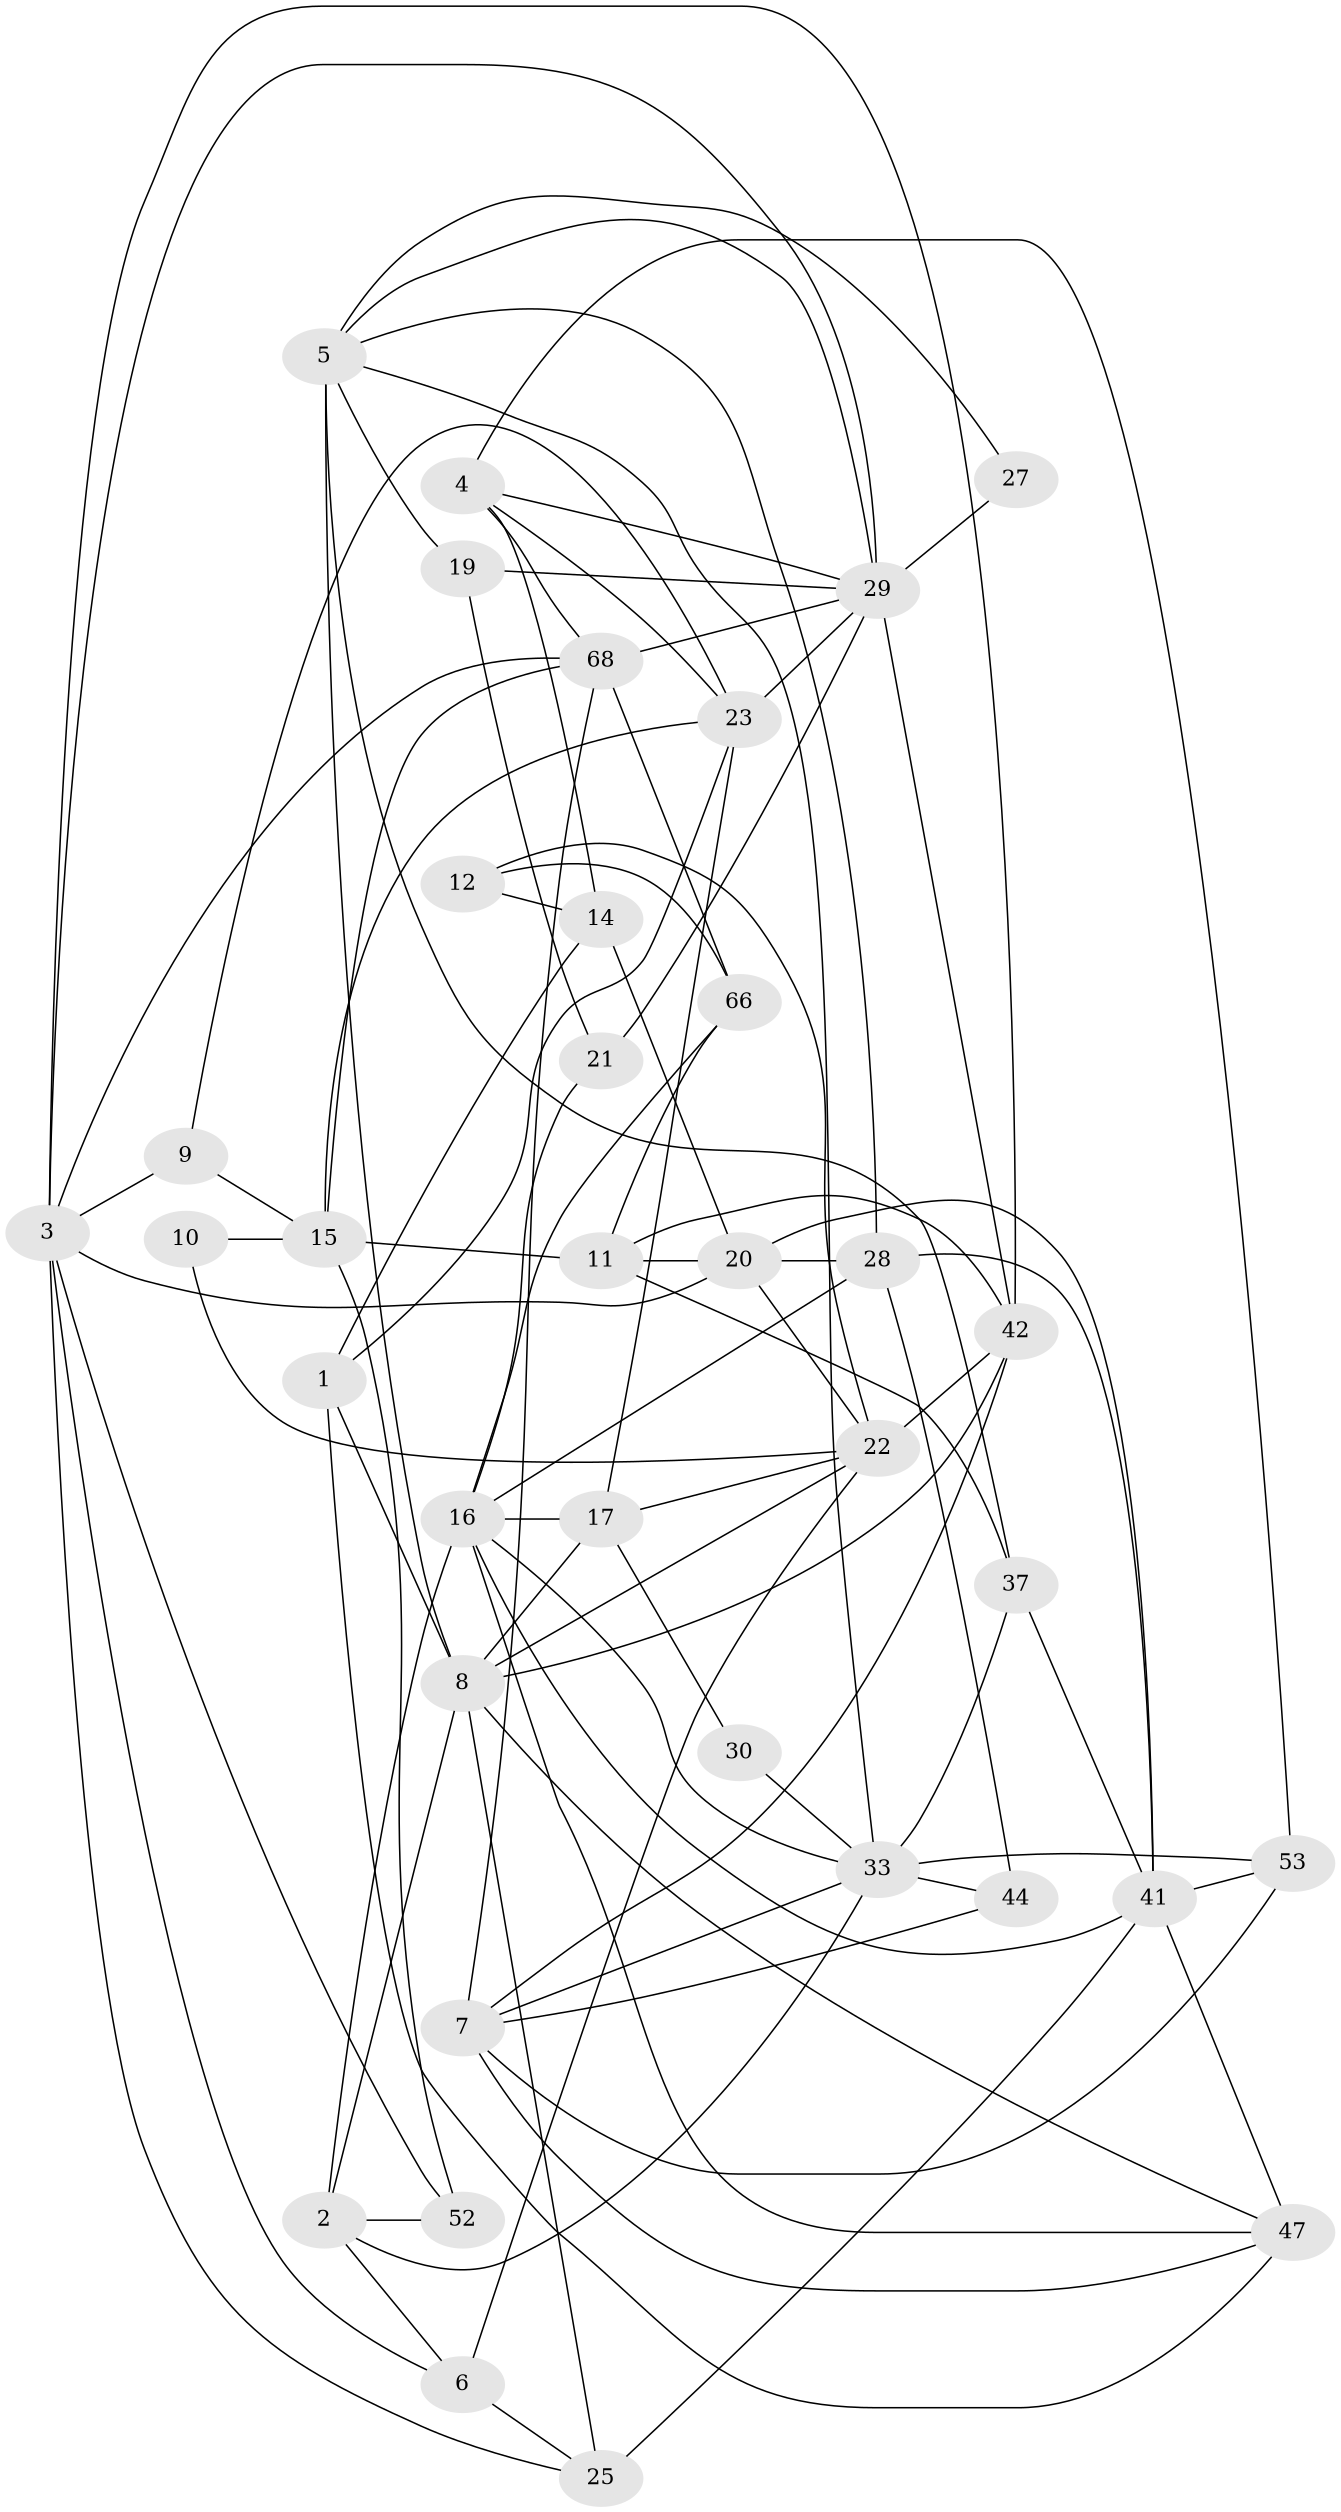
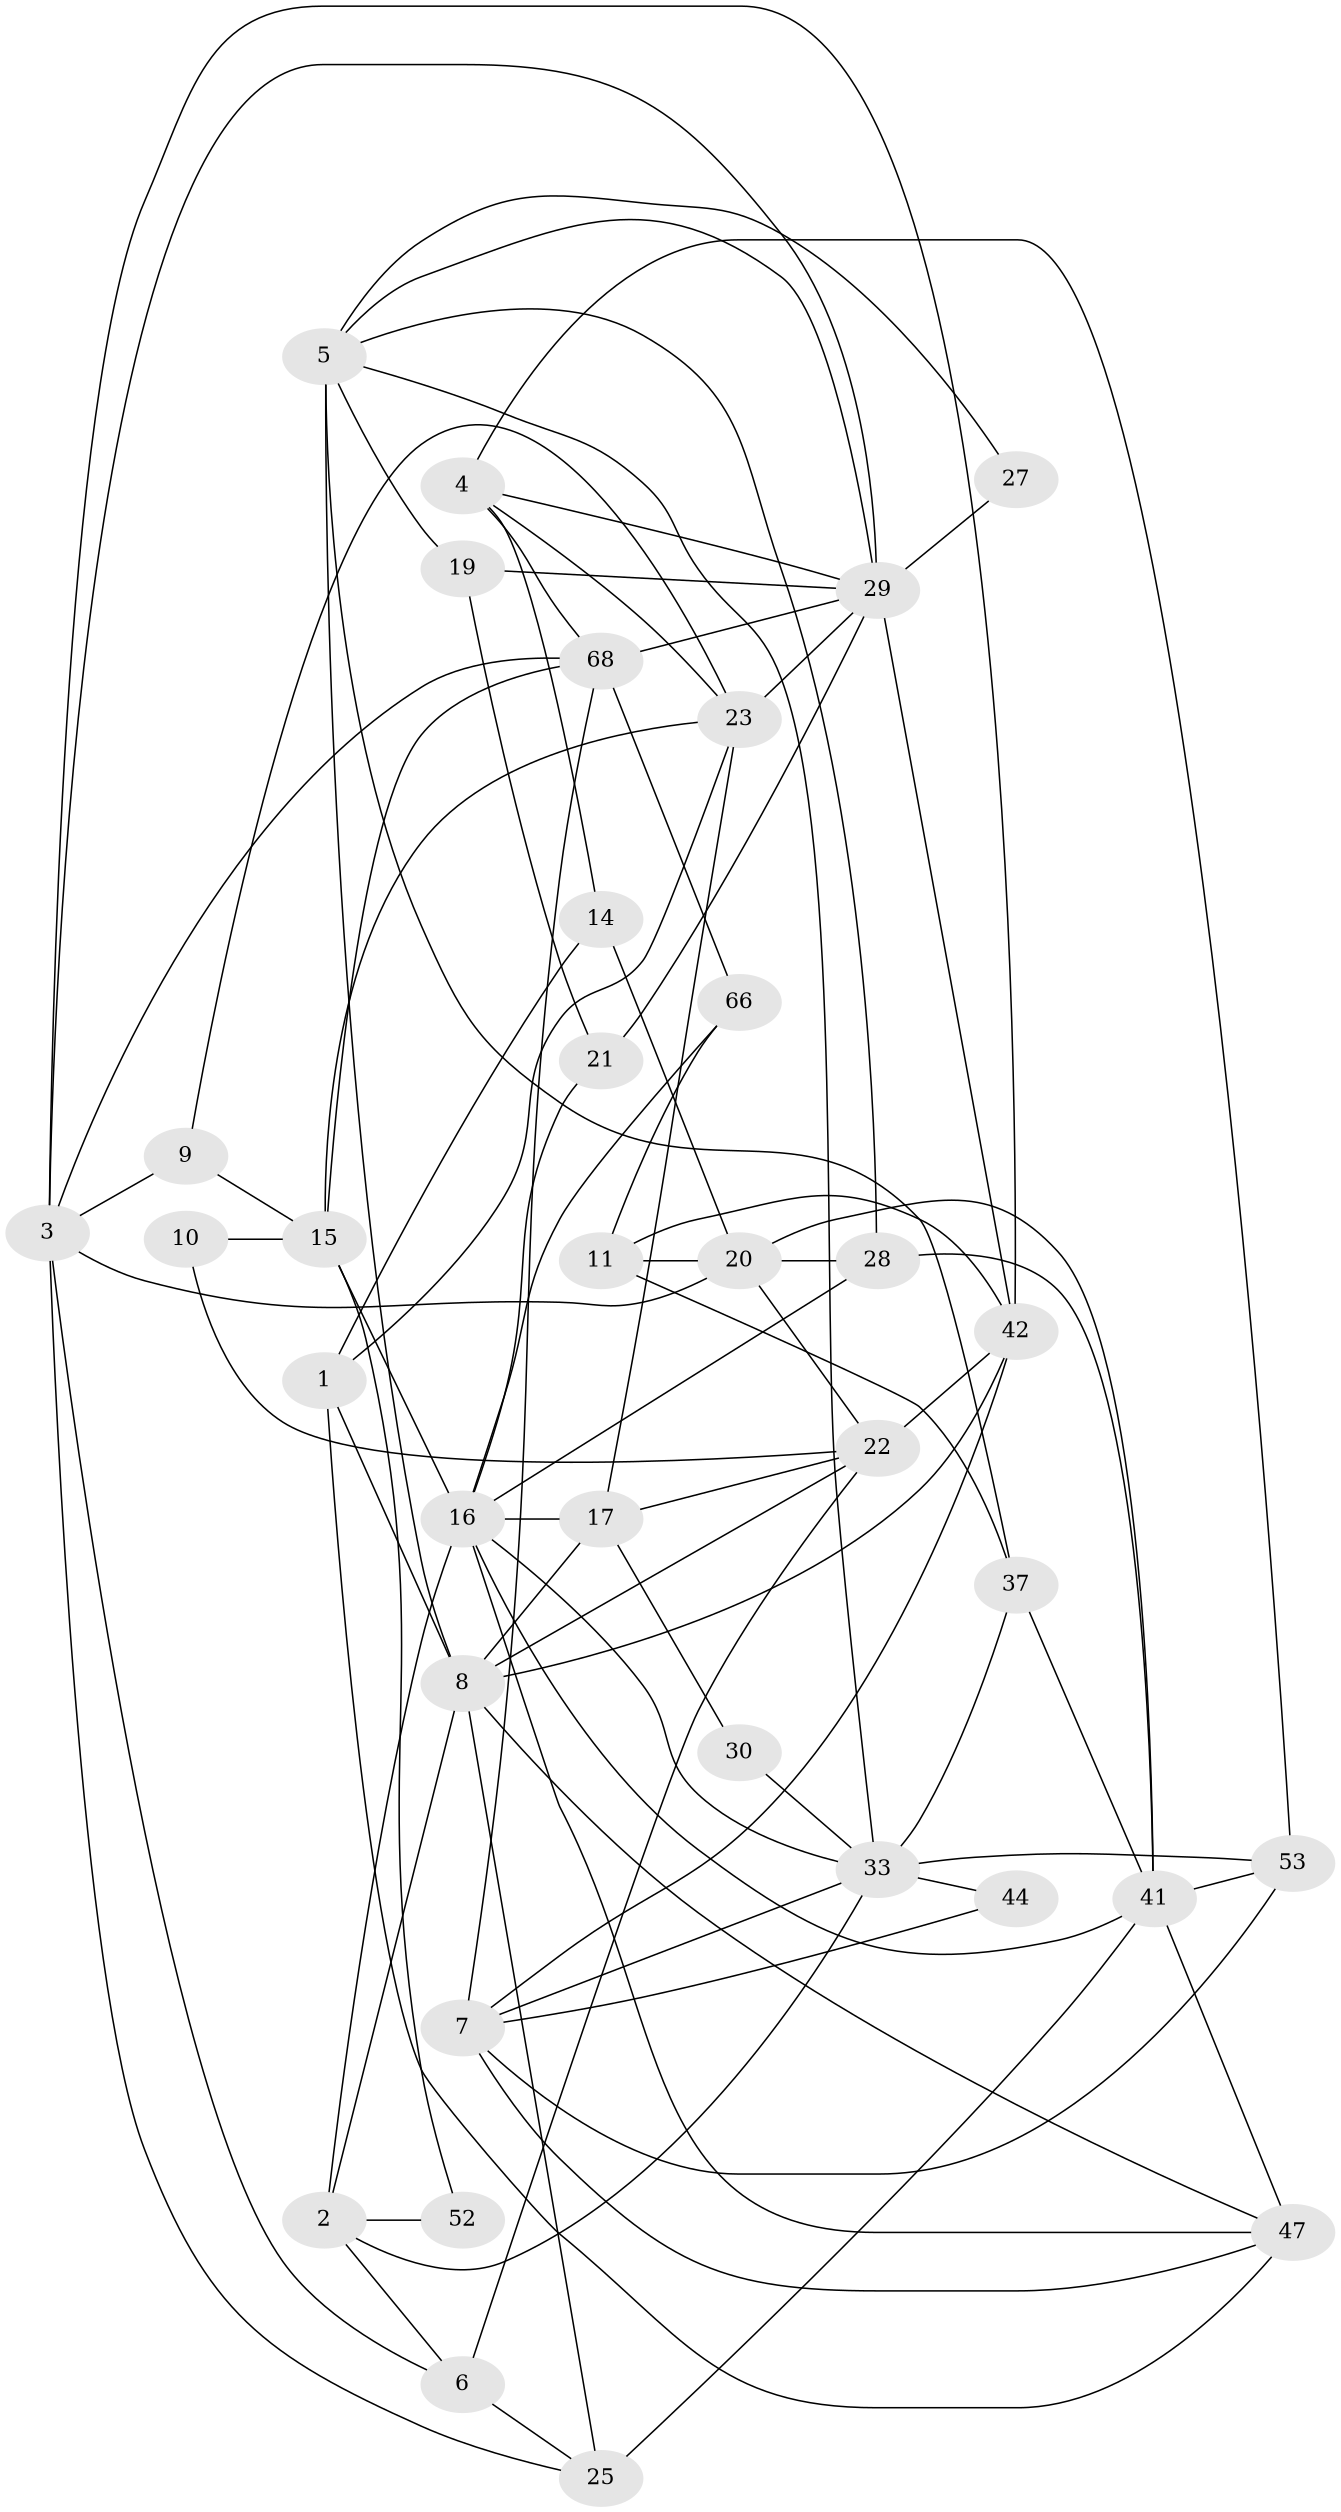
node "12": removed
edge "15" -- "11": now "15" -- "16"
edge "28" -- "44": removed
edge "3" -- "52": removed
